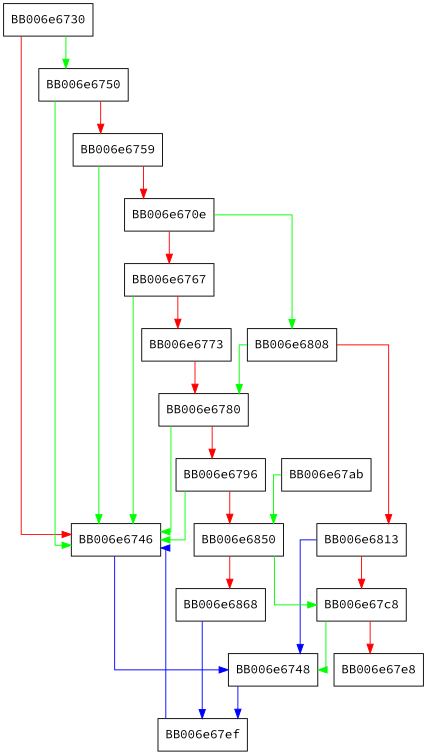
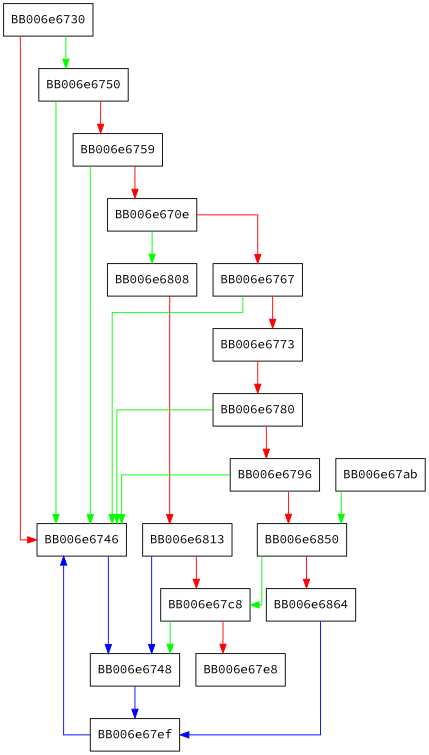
edge "BB006e6808" -> "BB006e6780": removed
node "BB006e6868": label "BB006e6868" -> "BB006e6864"
